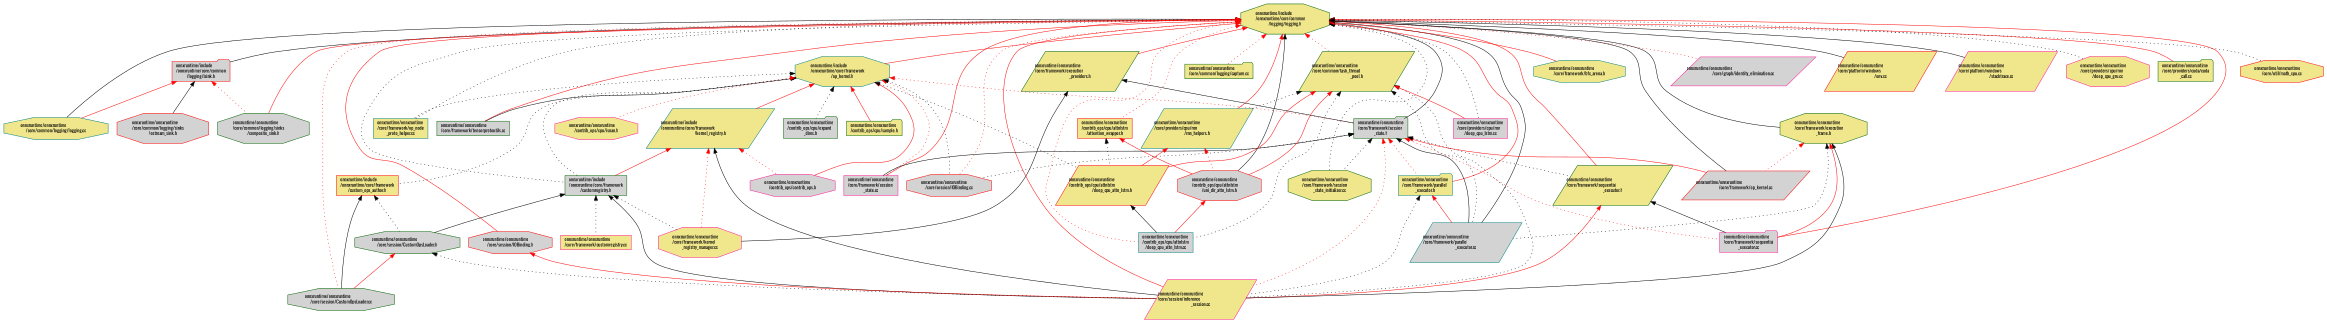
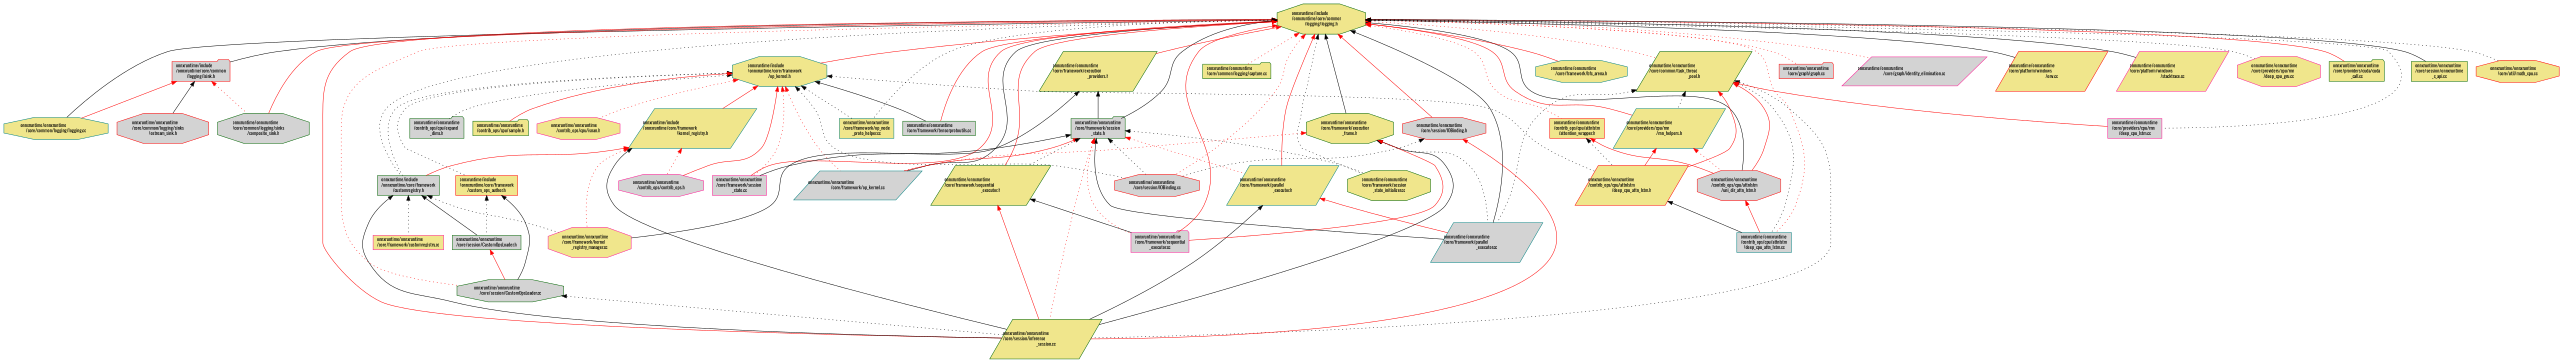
node "onnxruntime/onnxruntime /core/graph/graph.cc": added
node "onnxruntime/onnxruntime /core/session/onnxruntime _c_api.cc": added
edge "onnxruntime/onnxruntime /core/framework/session _state.h" -> "onnxruntime/include /onnxruntime/core/framework /op_kernel.h": now "onnxruntime/onnxruntime /core/framework/op_kernel.cc" -> "onnxruntime/include /onnxruntime/core/framework /op_kernel.h"
edge "onnxruntime/onnxruntime /core/session/IOBinding.cc" -> "onnxruntime/onnxruntime /core/session/IOBinding.h": added
node "onnxruntime/onnxruntime /core/framework/parallel _executor.h": shape folder -> parallelogram
node "onnxruntime/onnxruntime /core/framework/op_kernel.cc": color red -> teal
node "onnxruntime/onnxruntime /core/session/CustomOpsLoader.h": shape octagon -> box
edge "onnxruntime/onnxruntime /core/session/inference _session.cc" -> "onnxruntime/onnxruntime /core/framework/parallel _executor.h": style dotted -> solid
edge "onnxruntime/onnxruntime /core/session/inference _session.cc" -> "onnxruntime/onnxruntime /core/session/CustomOpsLoader.h": now "onnxruntime/onnxruntime /core/session/inference _session.cc" -> "onnxruntime/onnxruntime /core/session/CustomOpsLoader.cc"
node "onnxruntime/onnxruntime /core/session/inference _session.cc": color deeppink -> darkgreen
